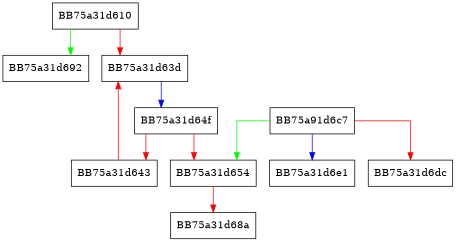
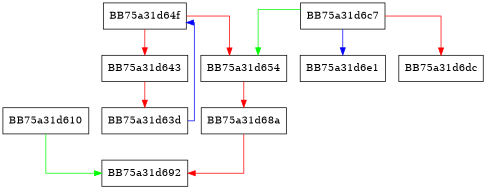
edge "BB75a31d610" -> "BB75a31d63d": removed
node "BB75a91d6c7": label "BB75a91d6c7" -> "BB75a31d6c7"
edge "BB75a31d68a" -> "BB75a31d692": added
